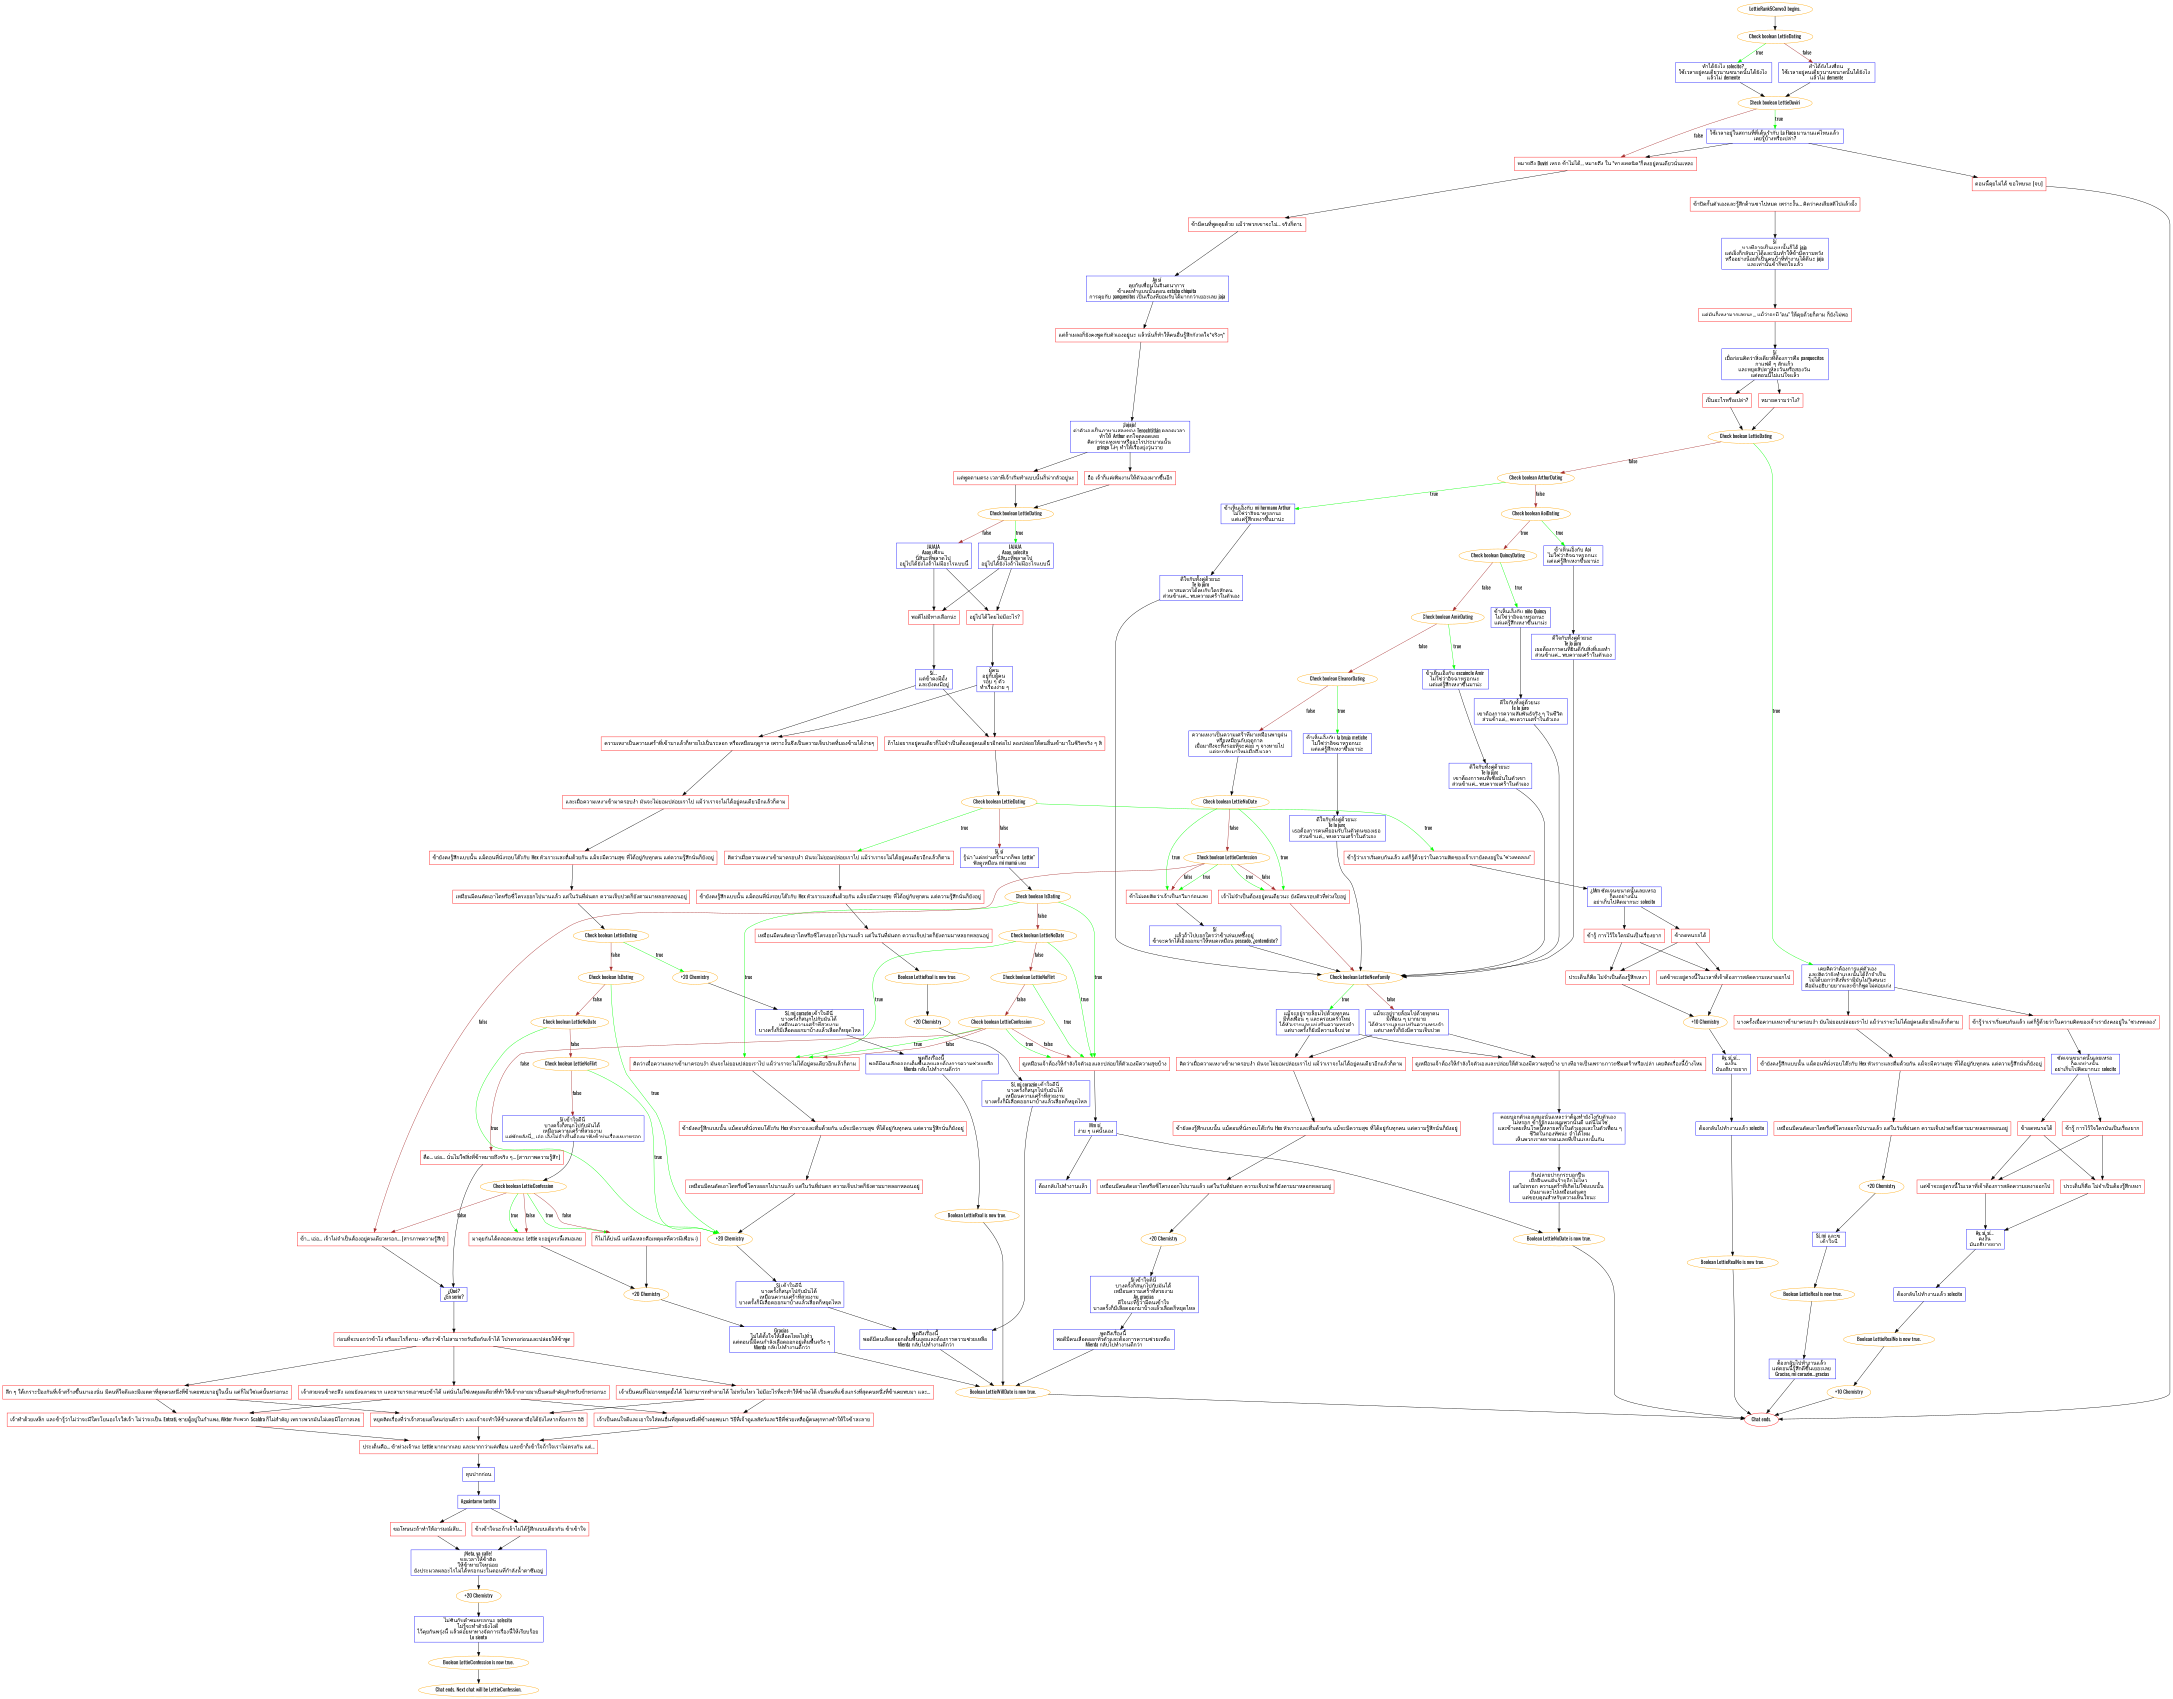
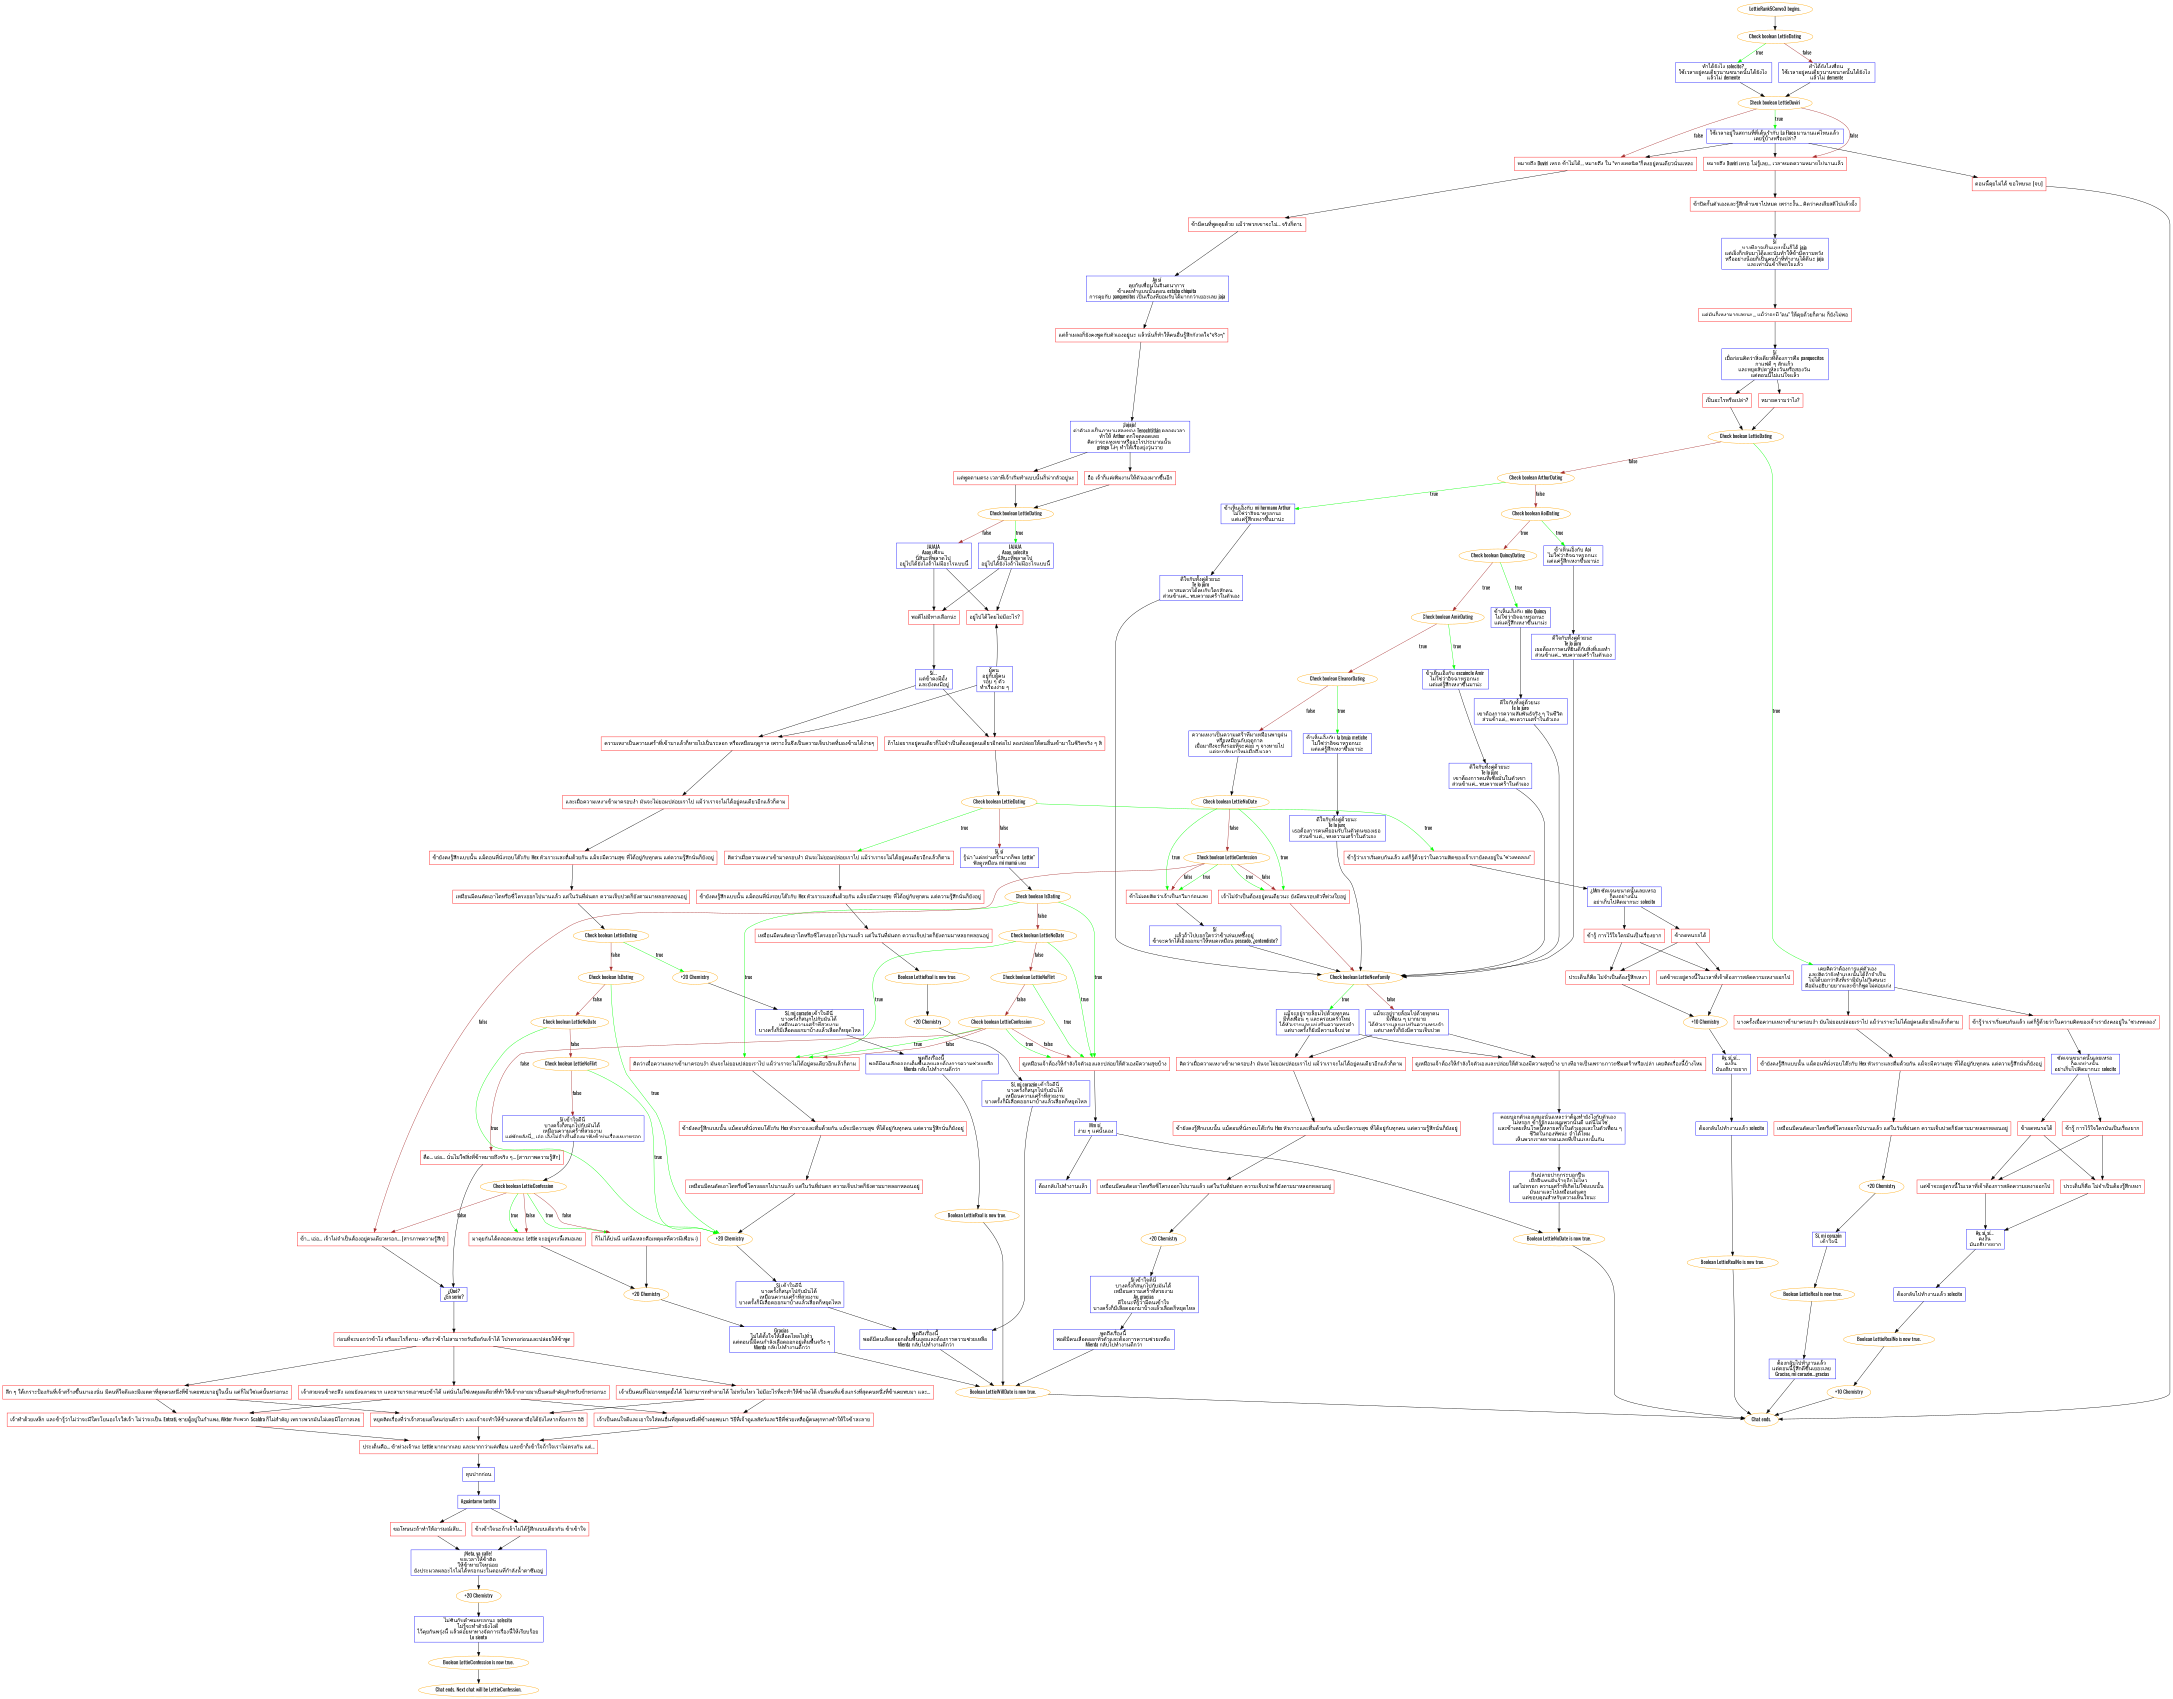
node "หมายถึง Duviri เหรอ ไม่รู้เลย... เวลาหมดความหมายไปนานแล้ว": added
edge "Check boolean QuincyDating" -> "Check boolean AmirDating": label "false" -> "true"
edge "อยู่ไปได้โดยไม่มีอะไร?" -> "ผู้คน อยู่กับผู้คน รอบ ๆ ตัว ทำเรื่องง่าย ๆ": reversed
edge "Check boolean AmirDating" -> "Check boolean EleanorDating": label "false" -> "true"
node "Sí, mi และข เข้าใจนี่": label "Sí, mi และข เข้าใจนี่" -> "Sí, mi corazón เข้าใจนี่"
node "Chat ends.": color red -> orange
